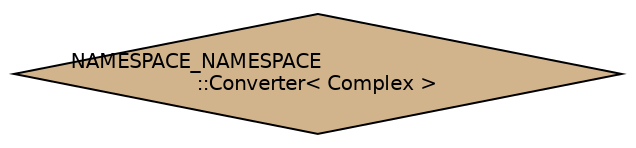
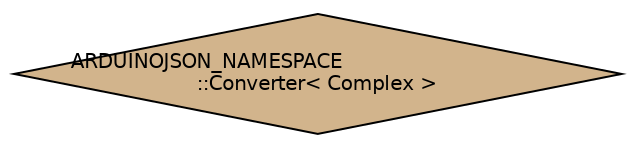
node "NAMESPACE_NAMESPACE ::Converter< Complex >": label "NAMESPACE_NAMESPACE ::Converter< Complex >" -> "ARDUINOJSON_NAMESPACE ::Converter< Complex >"
